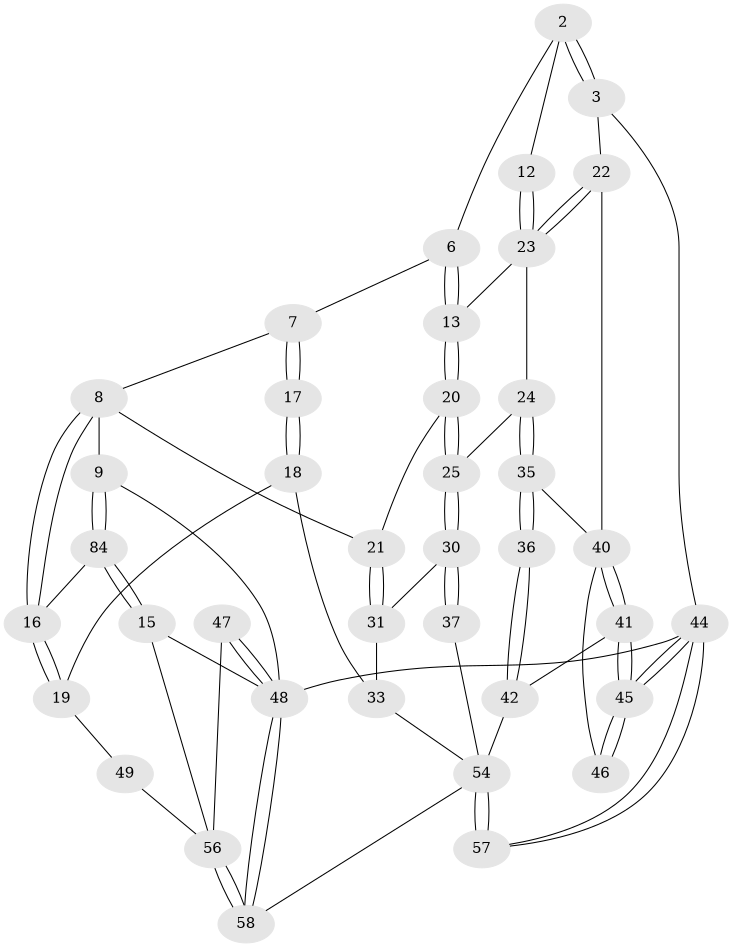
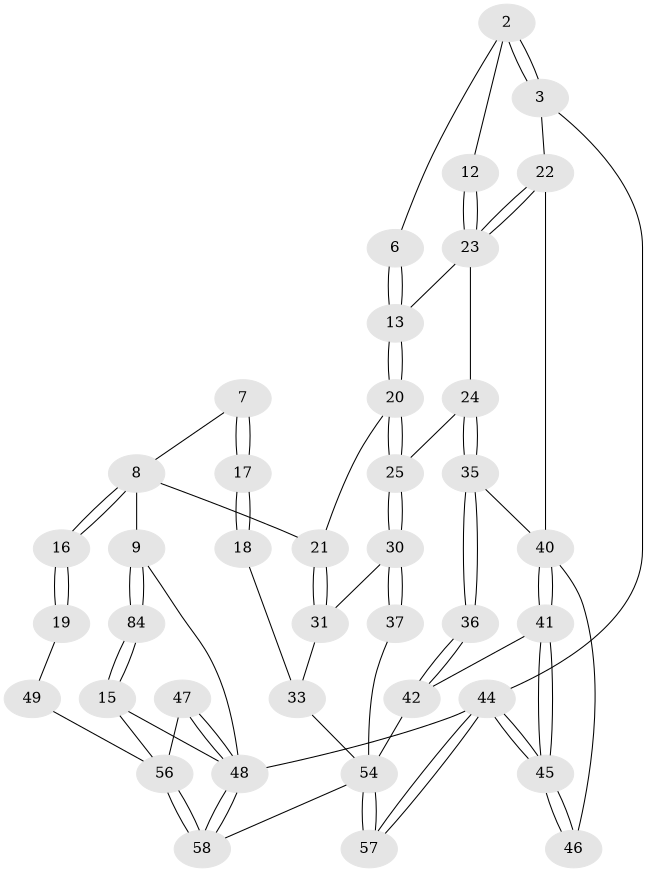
edge "6" -- "7": removed
edge "18" -- "19": removed
edge "84" -- "16": removed
